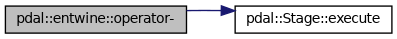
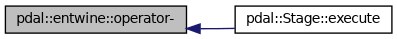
edge "pdal::entwine::operator-" -> "pdal::Stage::execute": reversed
